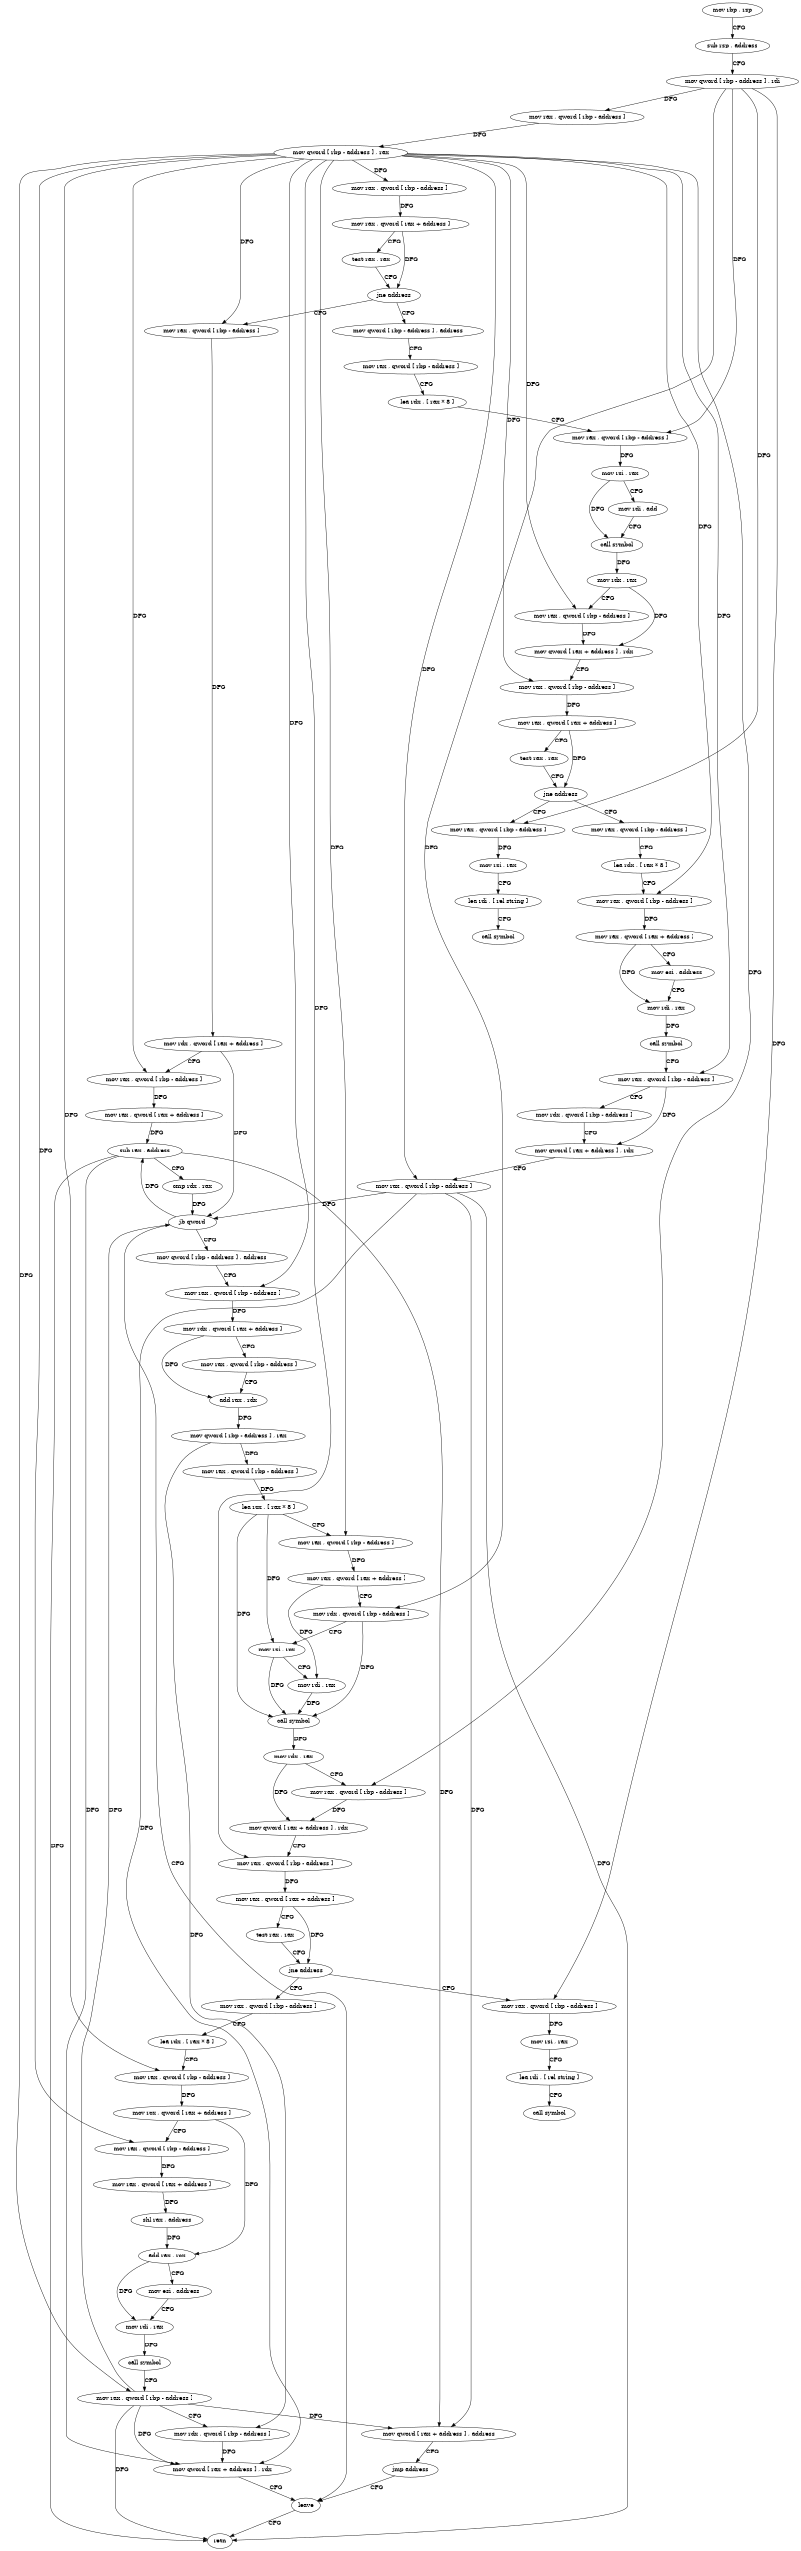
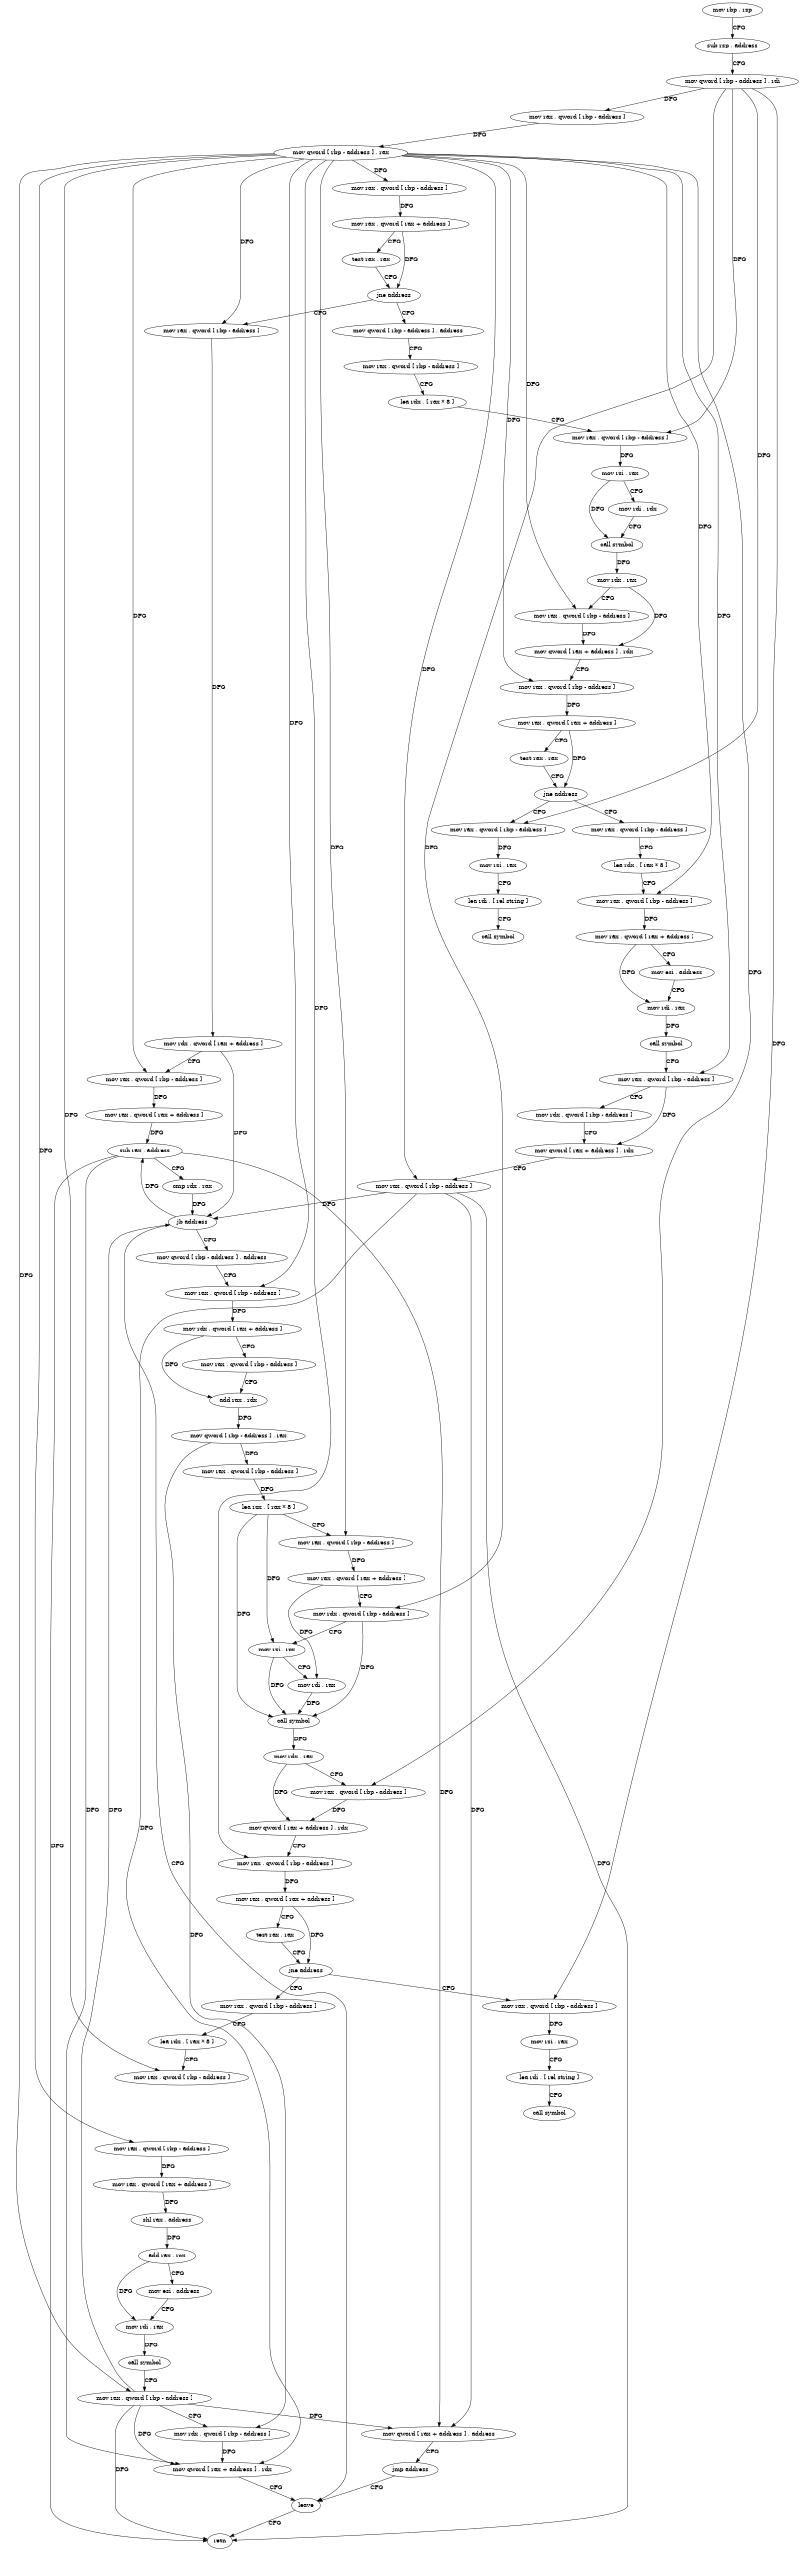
node "mov rdi , add": label "mov rdi , add" -> "mov rdi , rdx"
node "jb qword": label "jb qword" -> "jb address"
node "mov rcx , qword [ rax + address ]": removed
